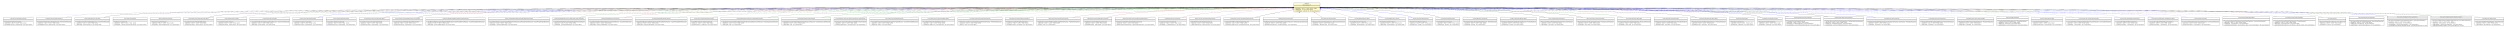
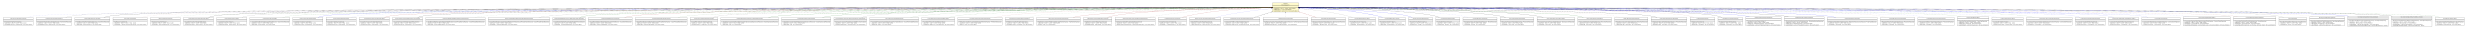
node "ReceitasCodigoBarraDuplicatedValidator": removed
